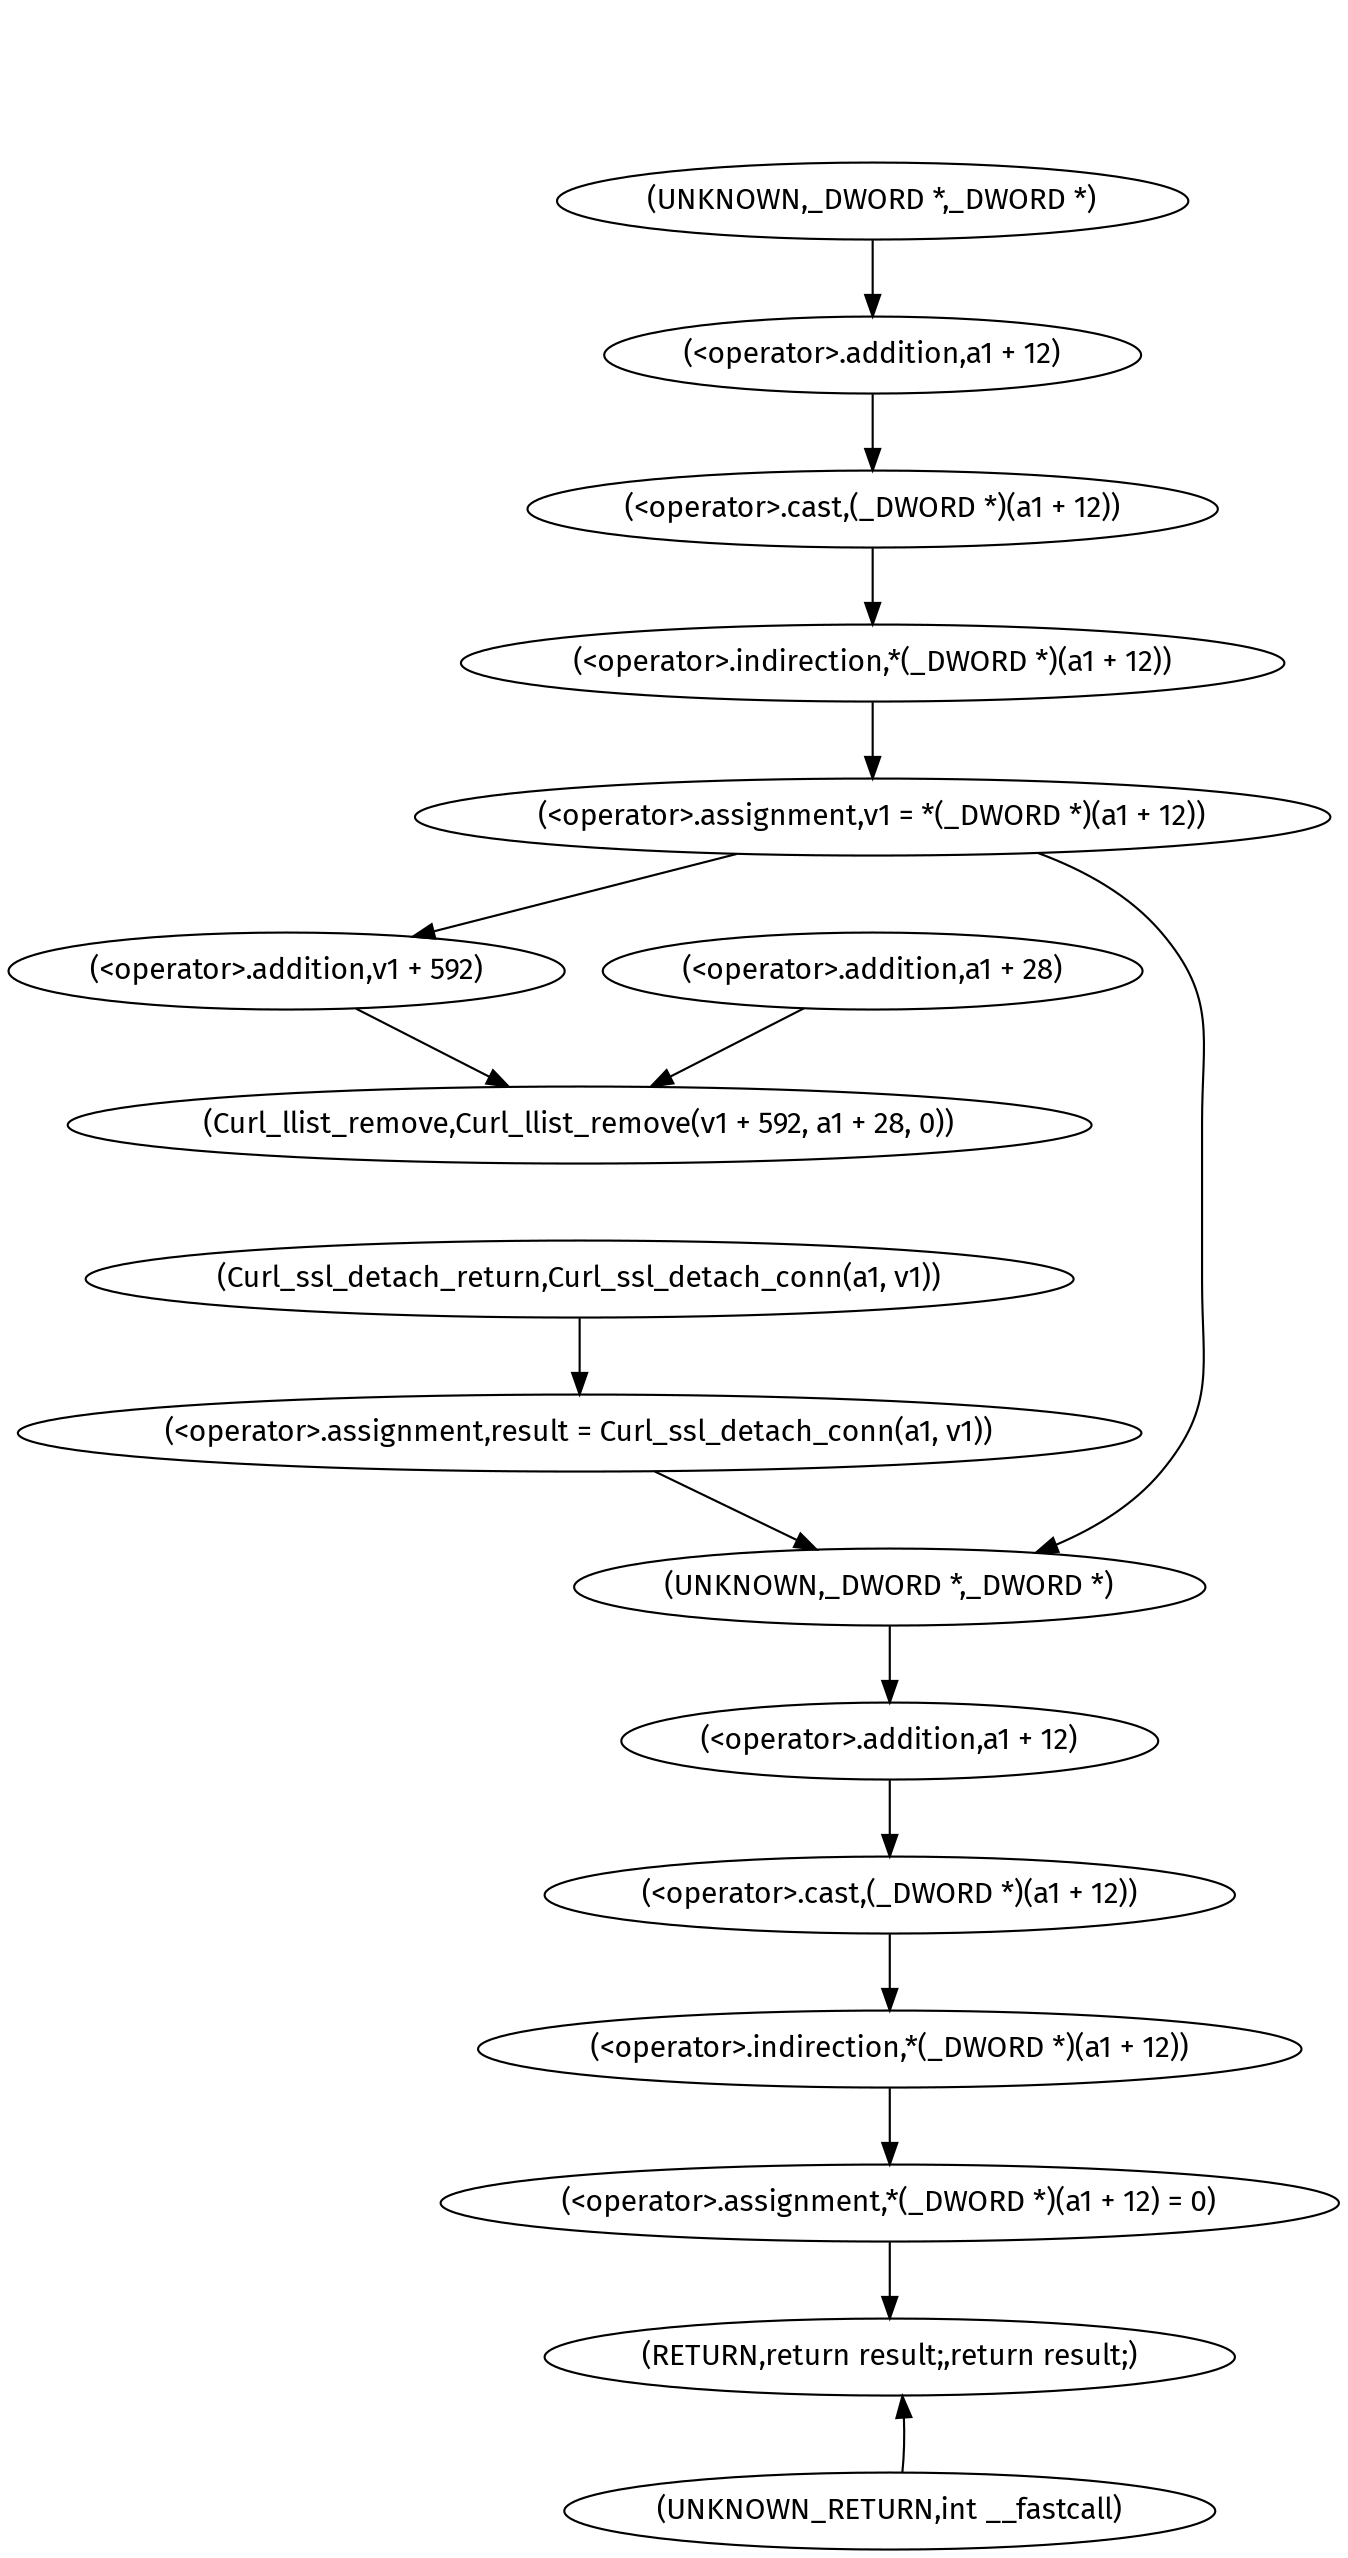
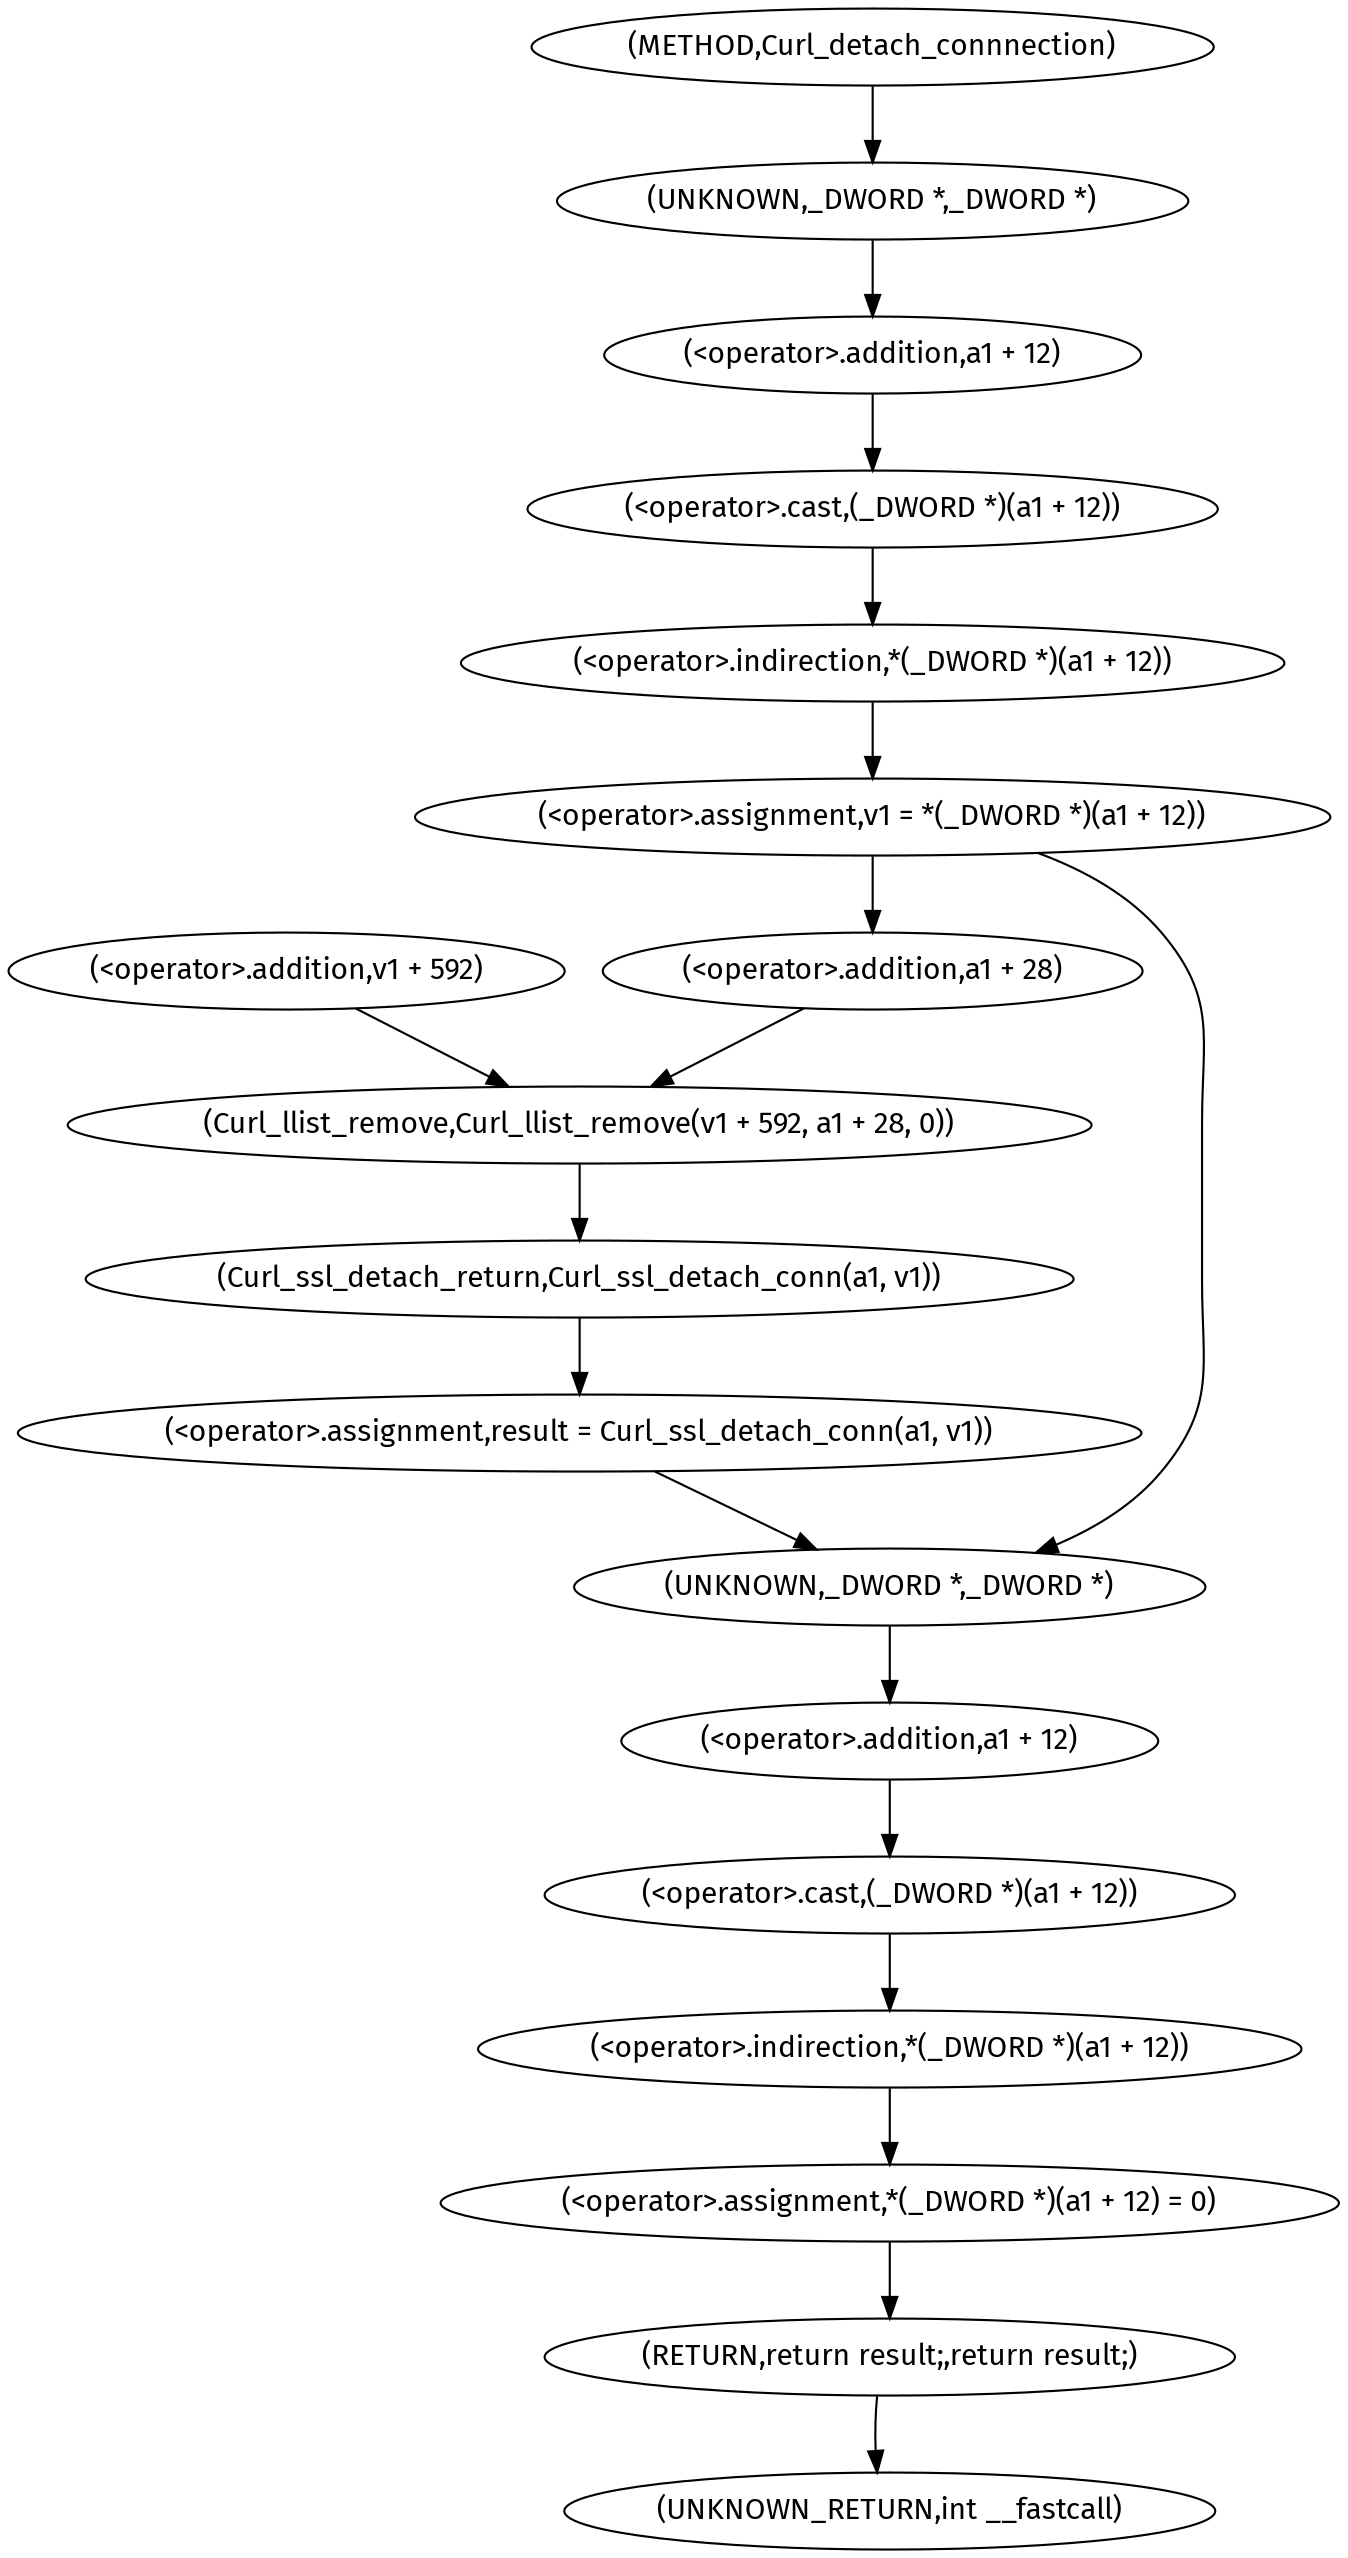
node "(METHOD,Curl_detach_connnection)": added
edge "(<operator>.assignment,v1 = *(_DWORD *)(a1 + 12))" -> "(<operator>.addition,v1 + 592)": now "(<operator>.assignment,v1 = *(_DWORD *)(a1 + 12))" -> "(<operator>.addition,a1 + 28)"
edge "(Curl_llist_remove,Curl_llist_remove(v1 + 592, a1 + 28, 0))" -> "(Curl_ssl_detach_return,Curl_ssl_detach_conn(a1, v1))": added
edge "(UNKNOWN_RETURN,int __fastcall)" -> "(RETURN,return result;,return result;)": reversed
